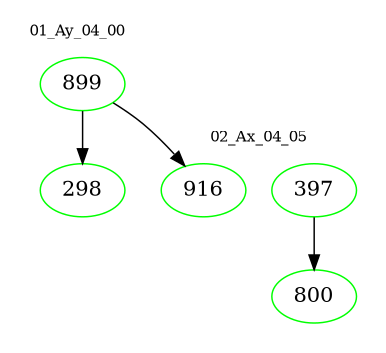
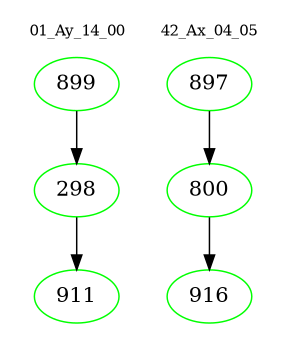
cluster "01_Ay_04_00": label "01_Ay_04_00" -> "01_Ay_14_00"
edge "899" -> "916": now "800" -> "916"
cluster "02_Ax_04_05": label "02_Ax_04_05" -> "42_Ax_04_05"
node "397": label "397" -> "897"
node "911": added
